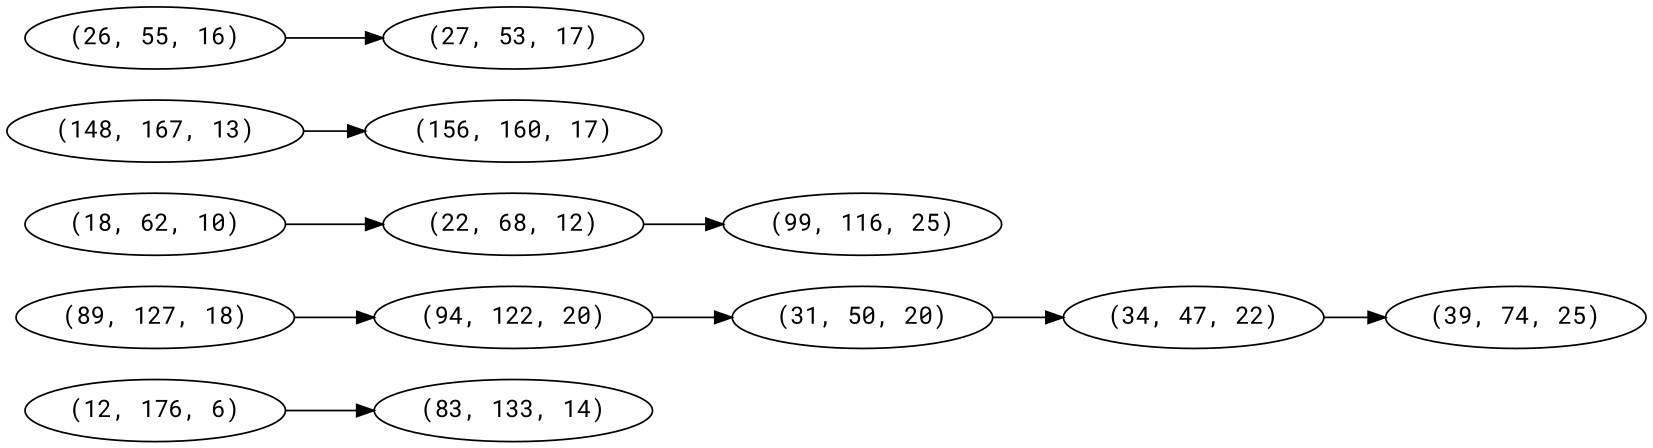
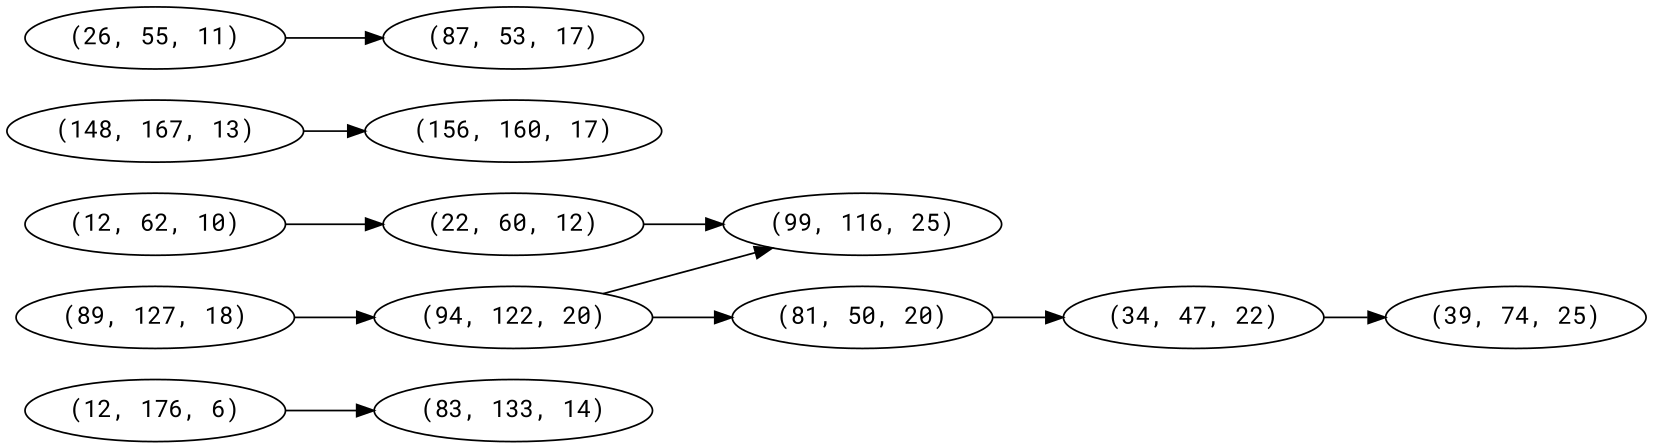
node "(26, 55, 16)": label "(26, 55, 16)" -> "(26, 55, 11)"
node "(27, 53, 17)": label "(27, 53, 17)" -> "(87, 53, 17)"
node "(18, 62, 10)": label "(18, 62, 10)" -> "(12, 62, 10)"
node "(22, 68, 12)": label "(22, 68, 12)" -> "(22, 60, 12)"
edge "(94, 122, 20)" -> "(99, 116, 25)": added
node "(31, 50, 20)": label "(31, 50, 20)" -> "(81, 50, 20)"
